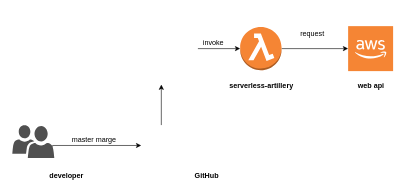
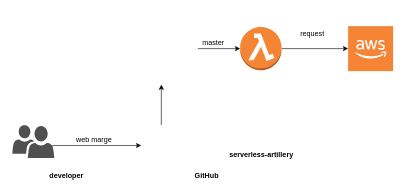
node "invoke": label "invoke" -> "master"
node "serverless-artillery": moved (261, 86) -> (261, 155)
node "web api": removed
node "master marge": label "master marge" -> "web marge"
